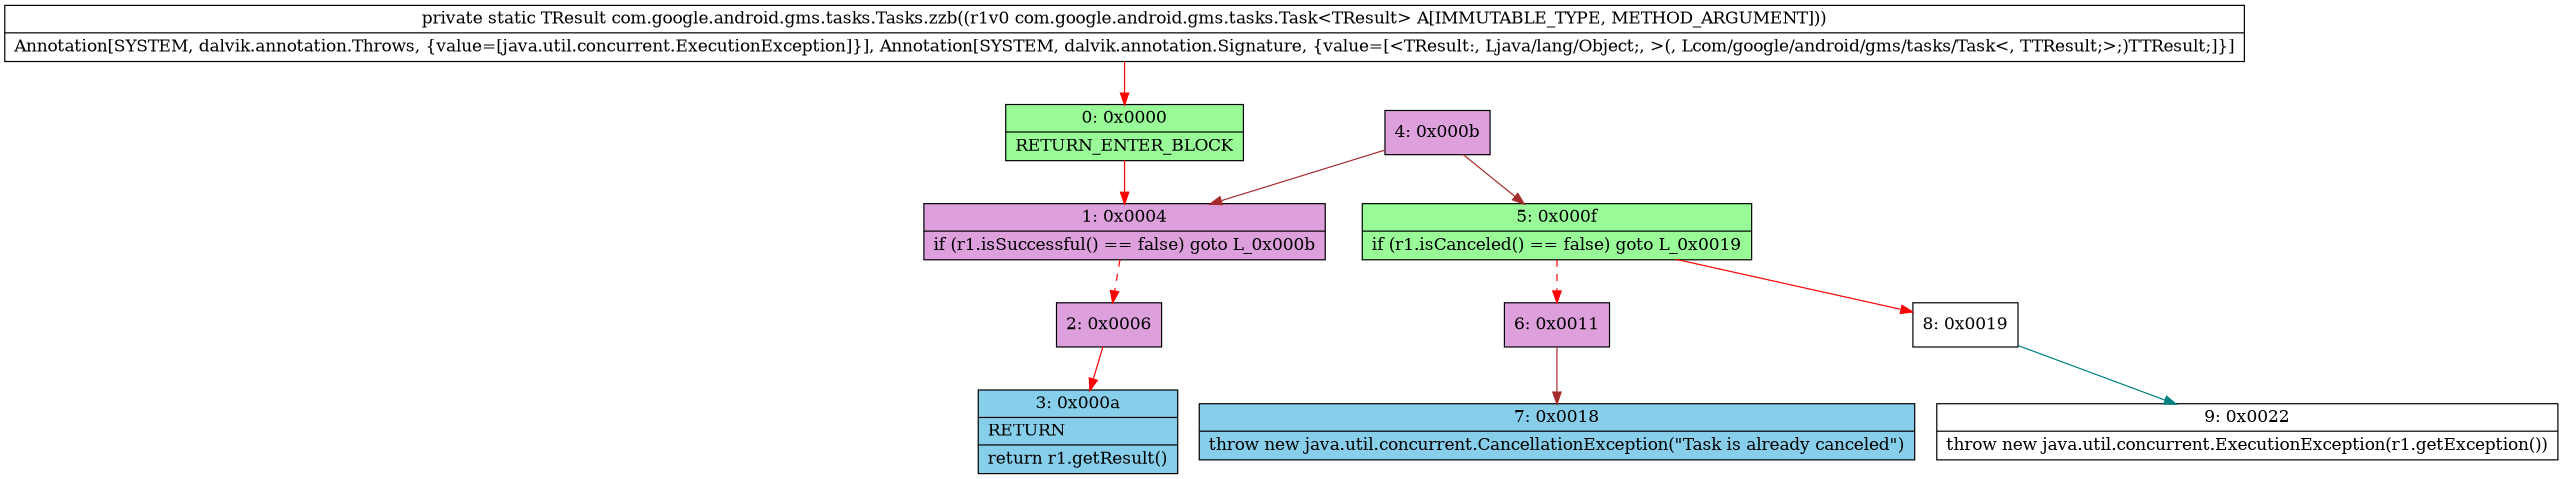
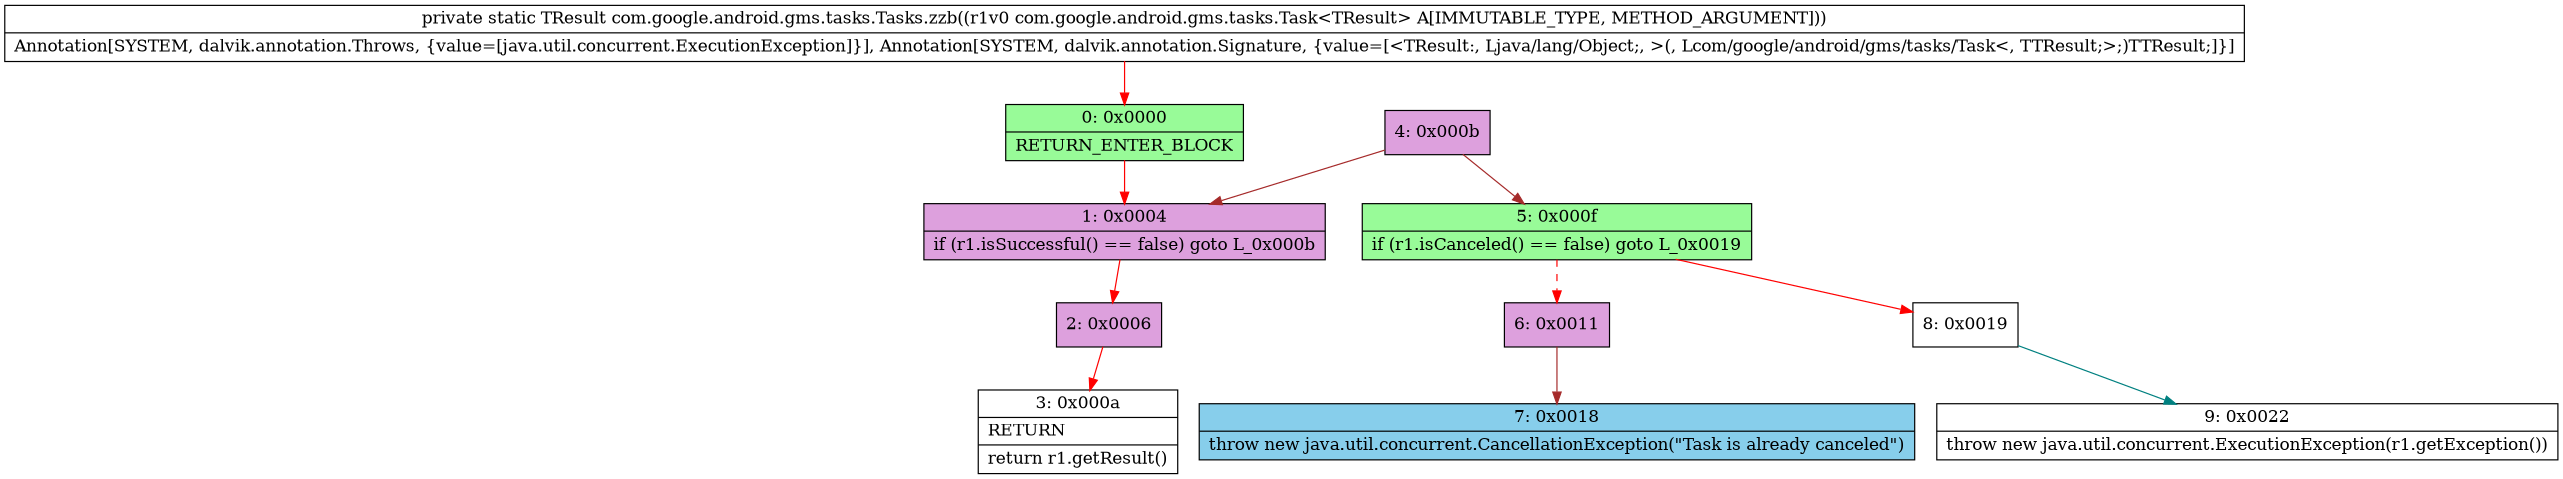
edge "1: 0x0004" -> "2: 0x0006": style dashed -> solid
node "3: 0x000a": fillcolor skyblue -> white
